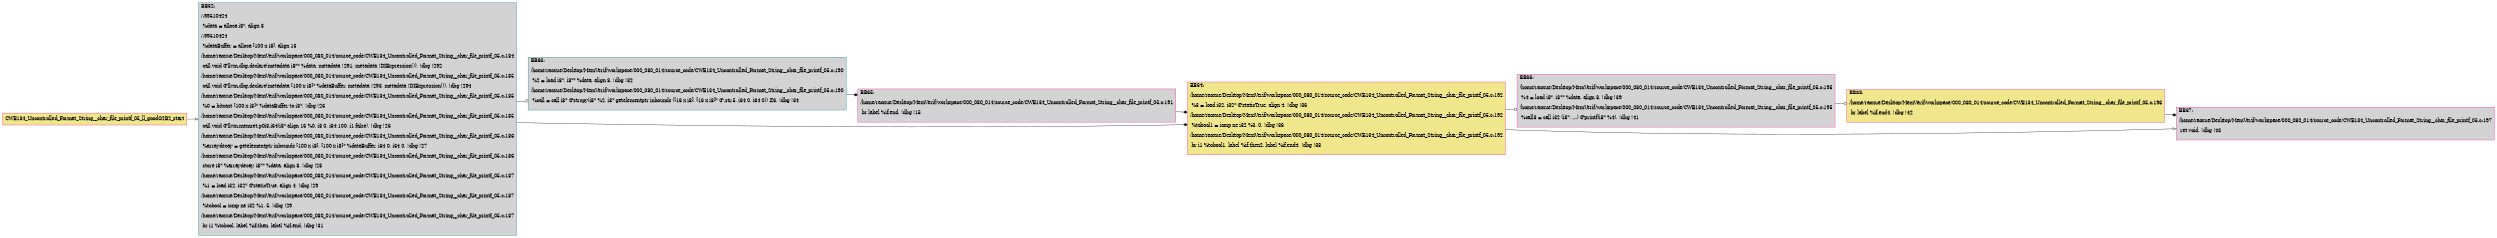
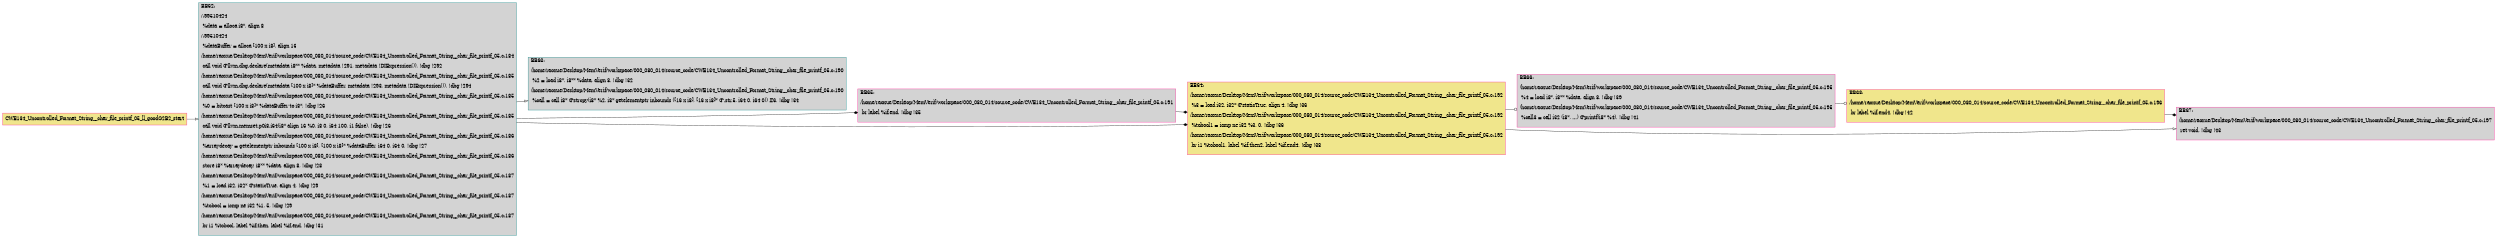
edge "BB63:" -> "BB65:": now "BB62:" -> "BB65:"
edge "BB62:" -> "BB63:": arrowhead odot -> onormal
node "BB65:": text "br label %if.end, !dbg !15" -> "br label %if.end, !dbg !35"
